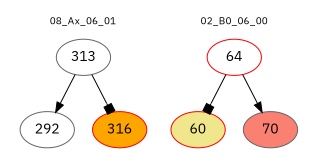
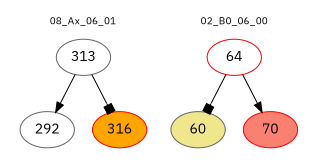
node "60": color red -> gray40
node "70": color gray40 -> red
